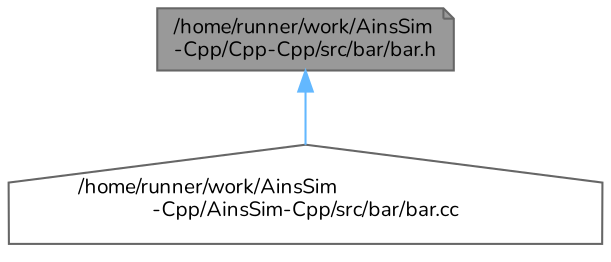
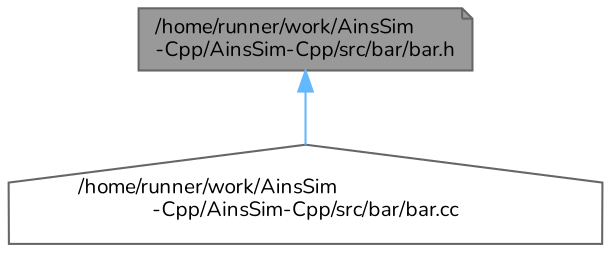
node "/home/runner/work/AinsSim -Cpp/Cpp-Cpp/src/bar/bar.h": label "/home/runner/work/AinsSim -Cpp/Cpp-Cpp/src/bar/bar.h" -> "/home/runner/work/AinsSim -Cpp/AinsSim-Cpp/src/bar/bar.h"
